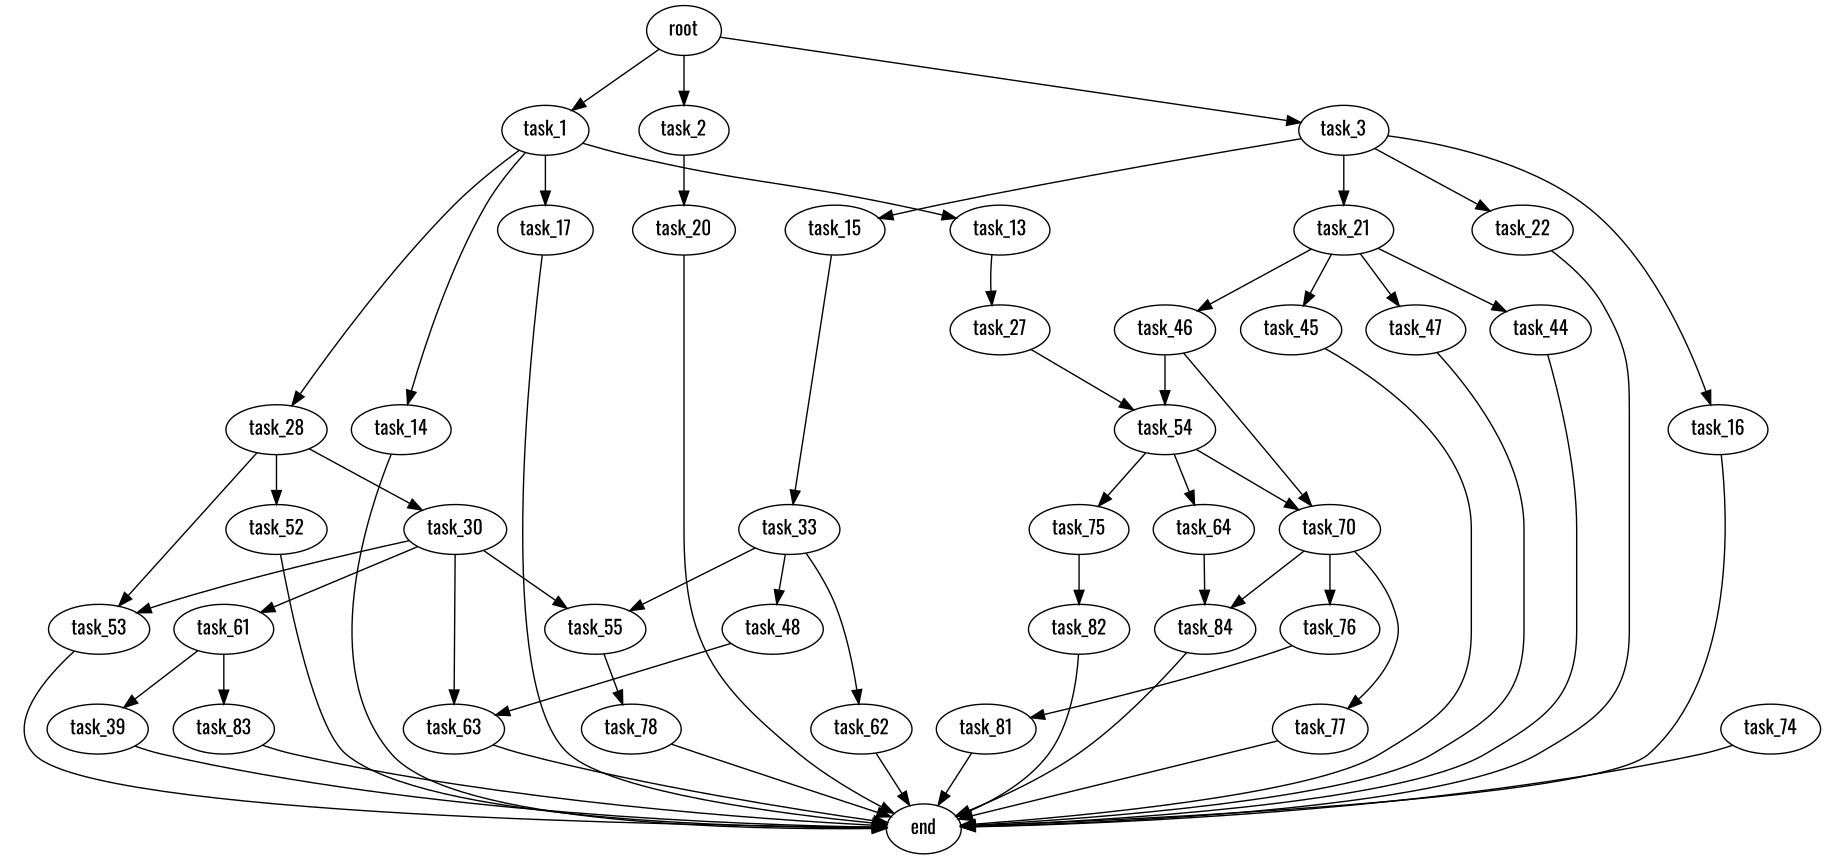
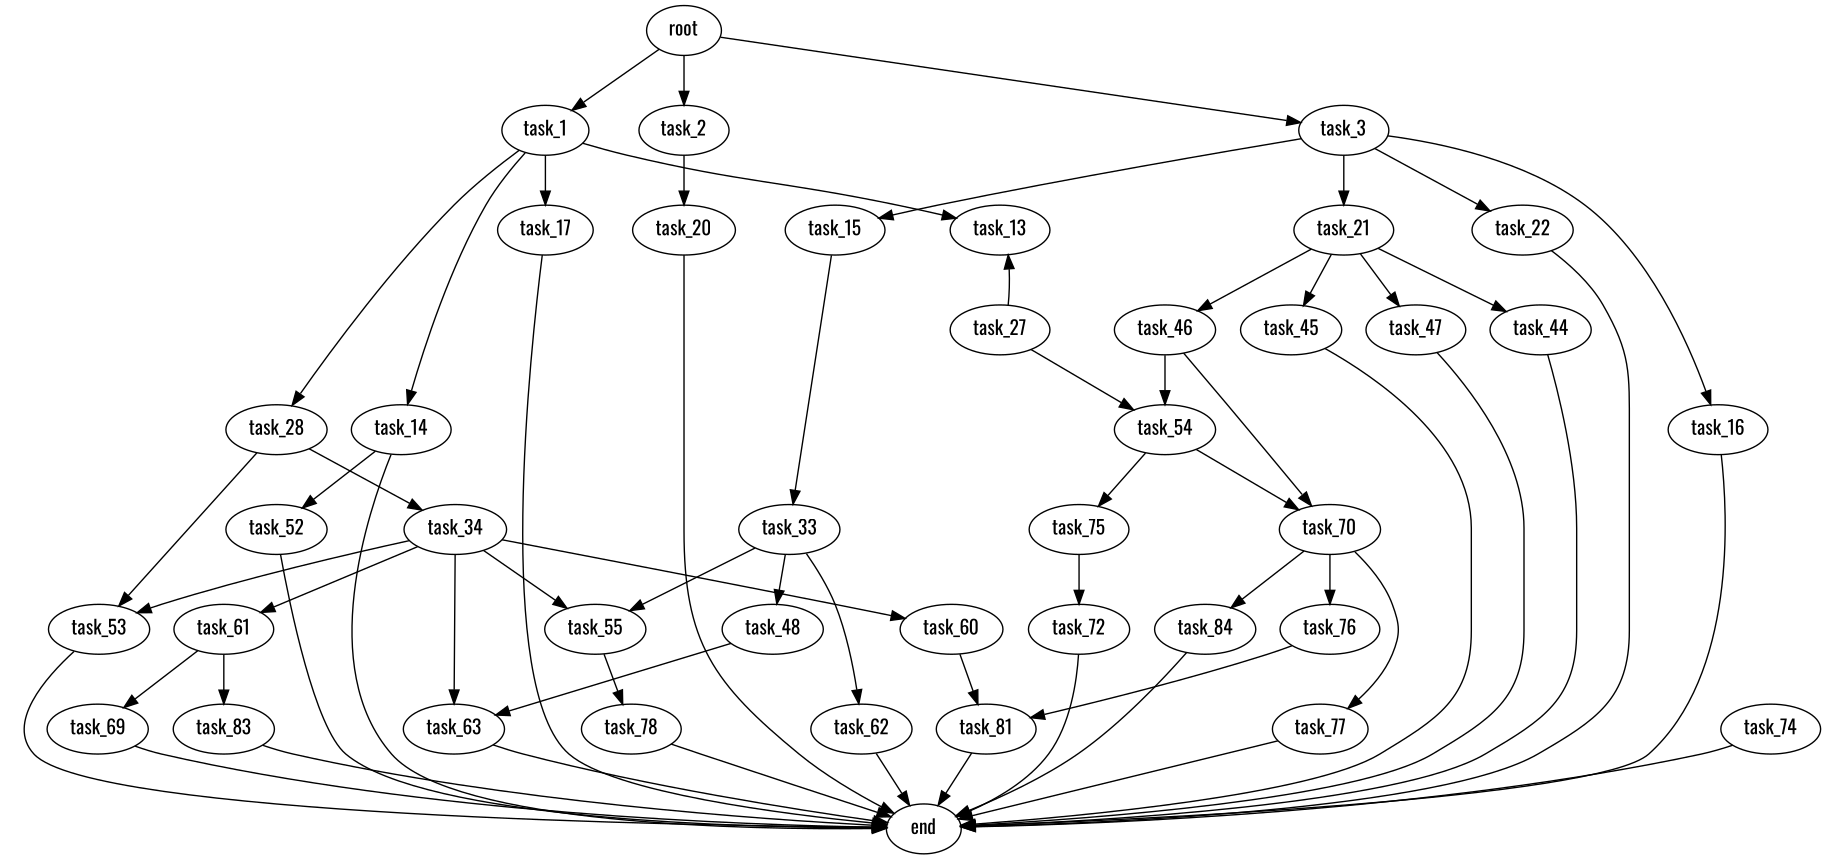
edge "task_13" -> "task_27": reversed
edge "task_28" -> "task_52": now "task_14" -> "task_52"
node "task_30": label "task_30" -> "task_34"
node "task_64": removed
node "task_60": added
node "task_82": label "task_82" -> "task_72"
node "task_39": label "task_39" -> "task_69"
